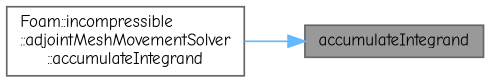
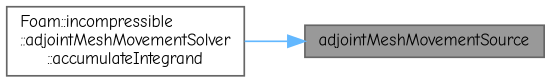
node "accumulateIntegrand": label "accumulateIntegrand" -> "adjointMeshMovementSource"
